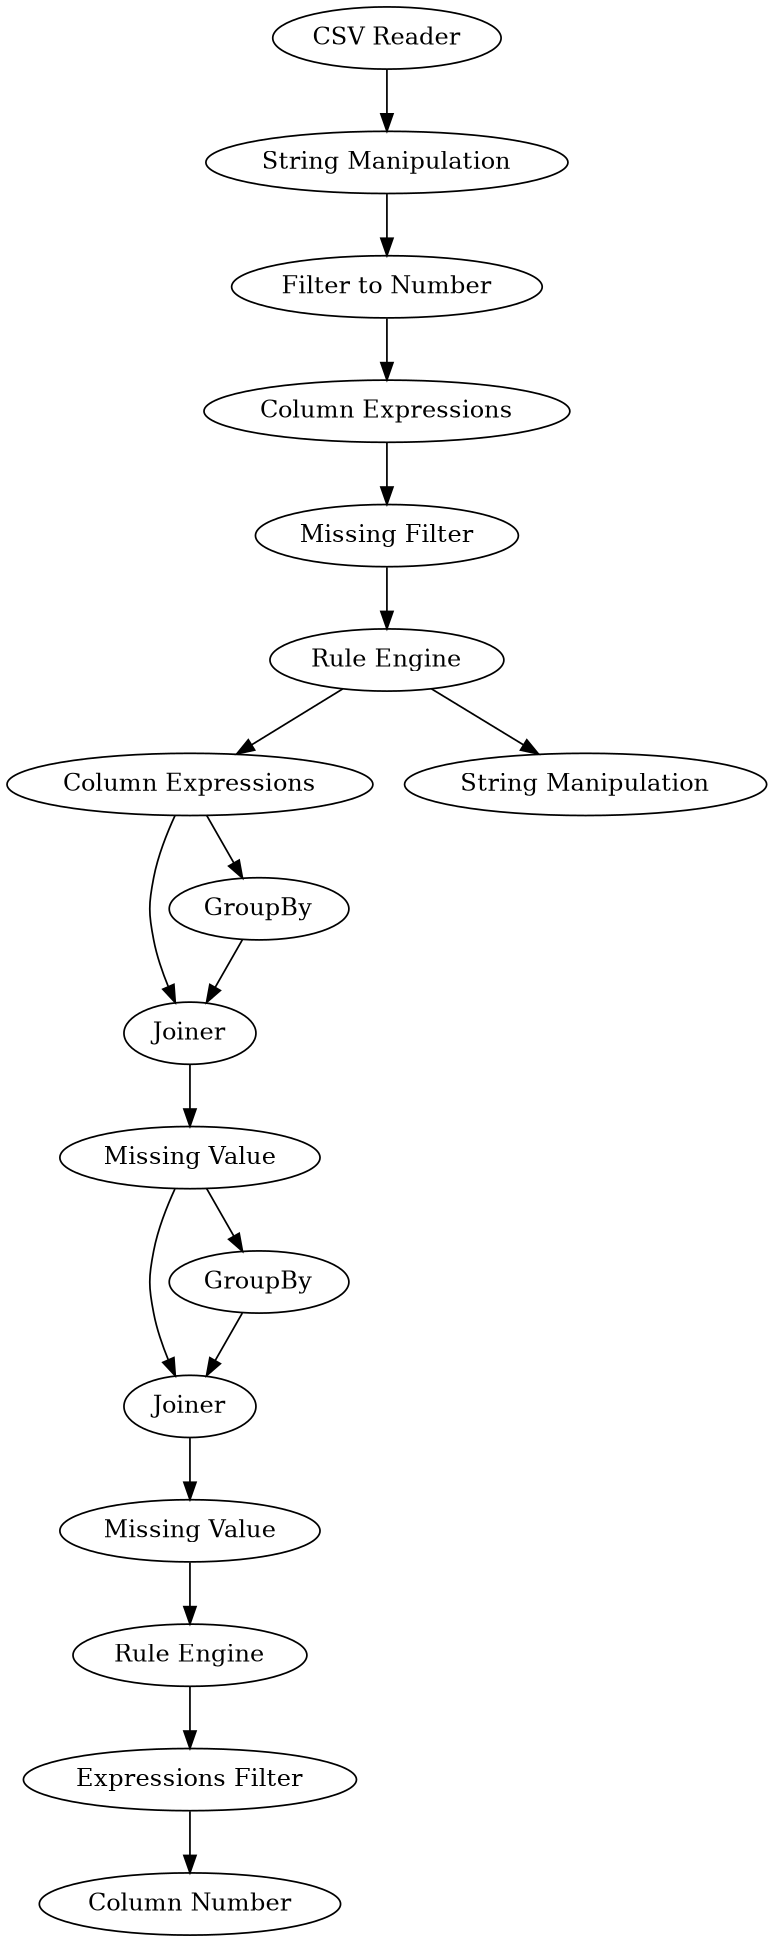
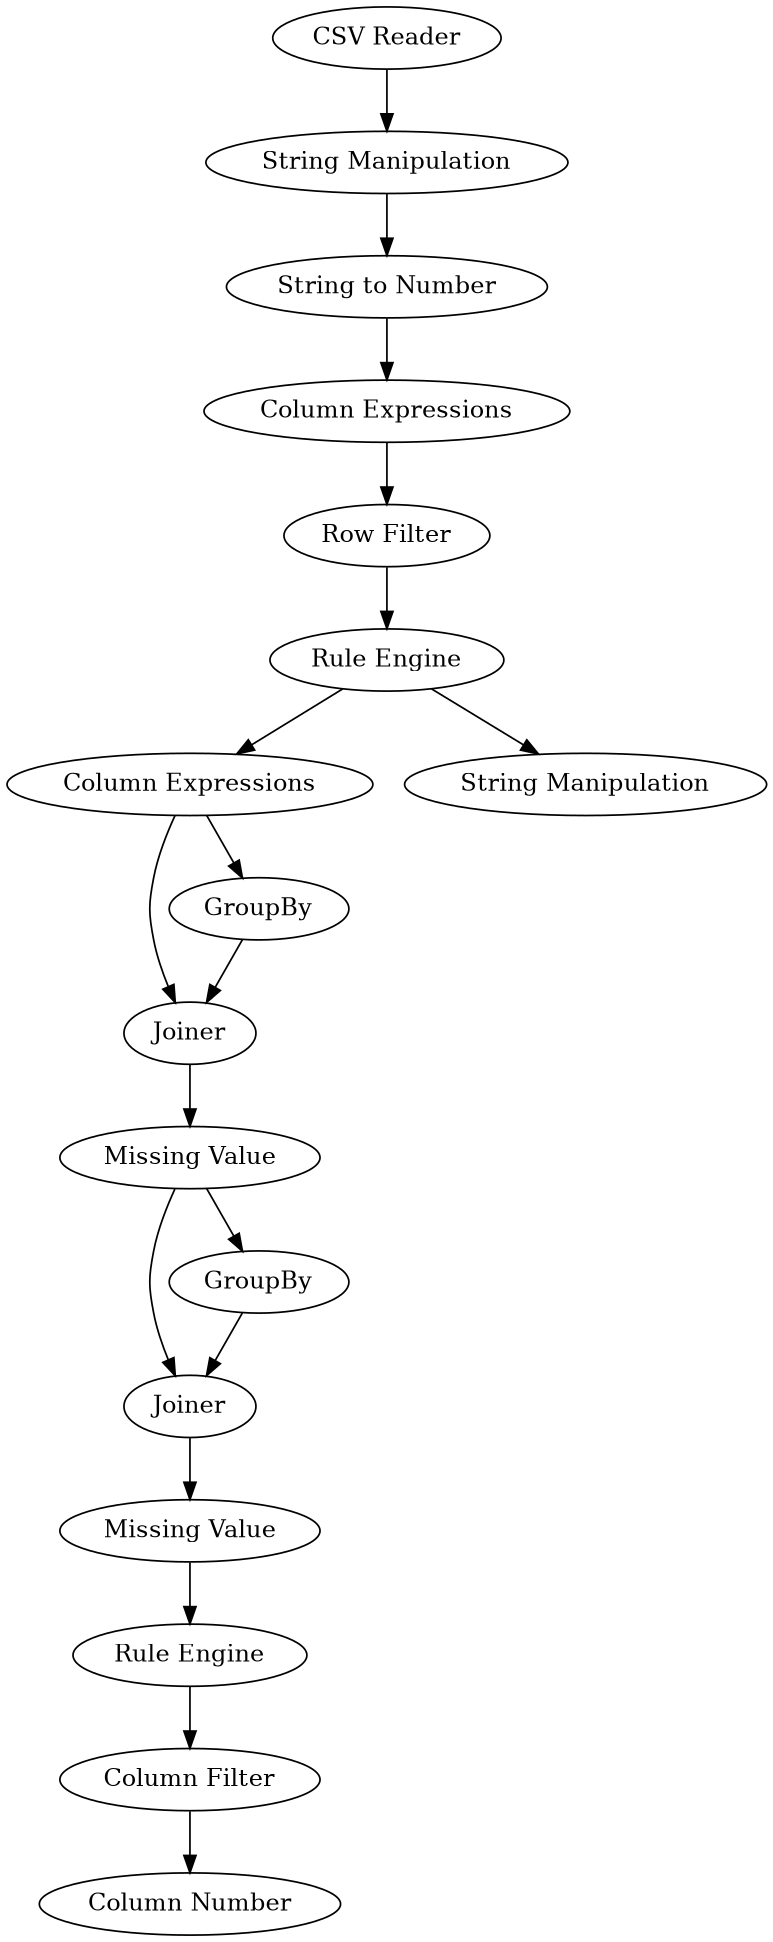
node "Filter to Number": label "Filter to Number" -> "String to Number"
node "Missing Filter": label "Missing Filter" -> "Row Filter"
node "Expressions Filter": label "Expressions Filter" -> "Column Filter"
